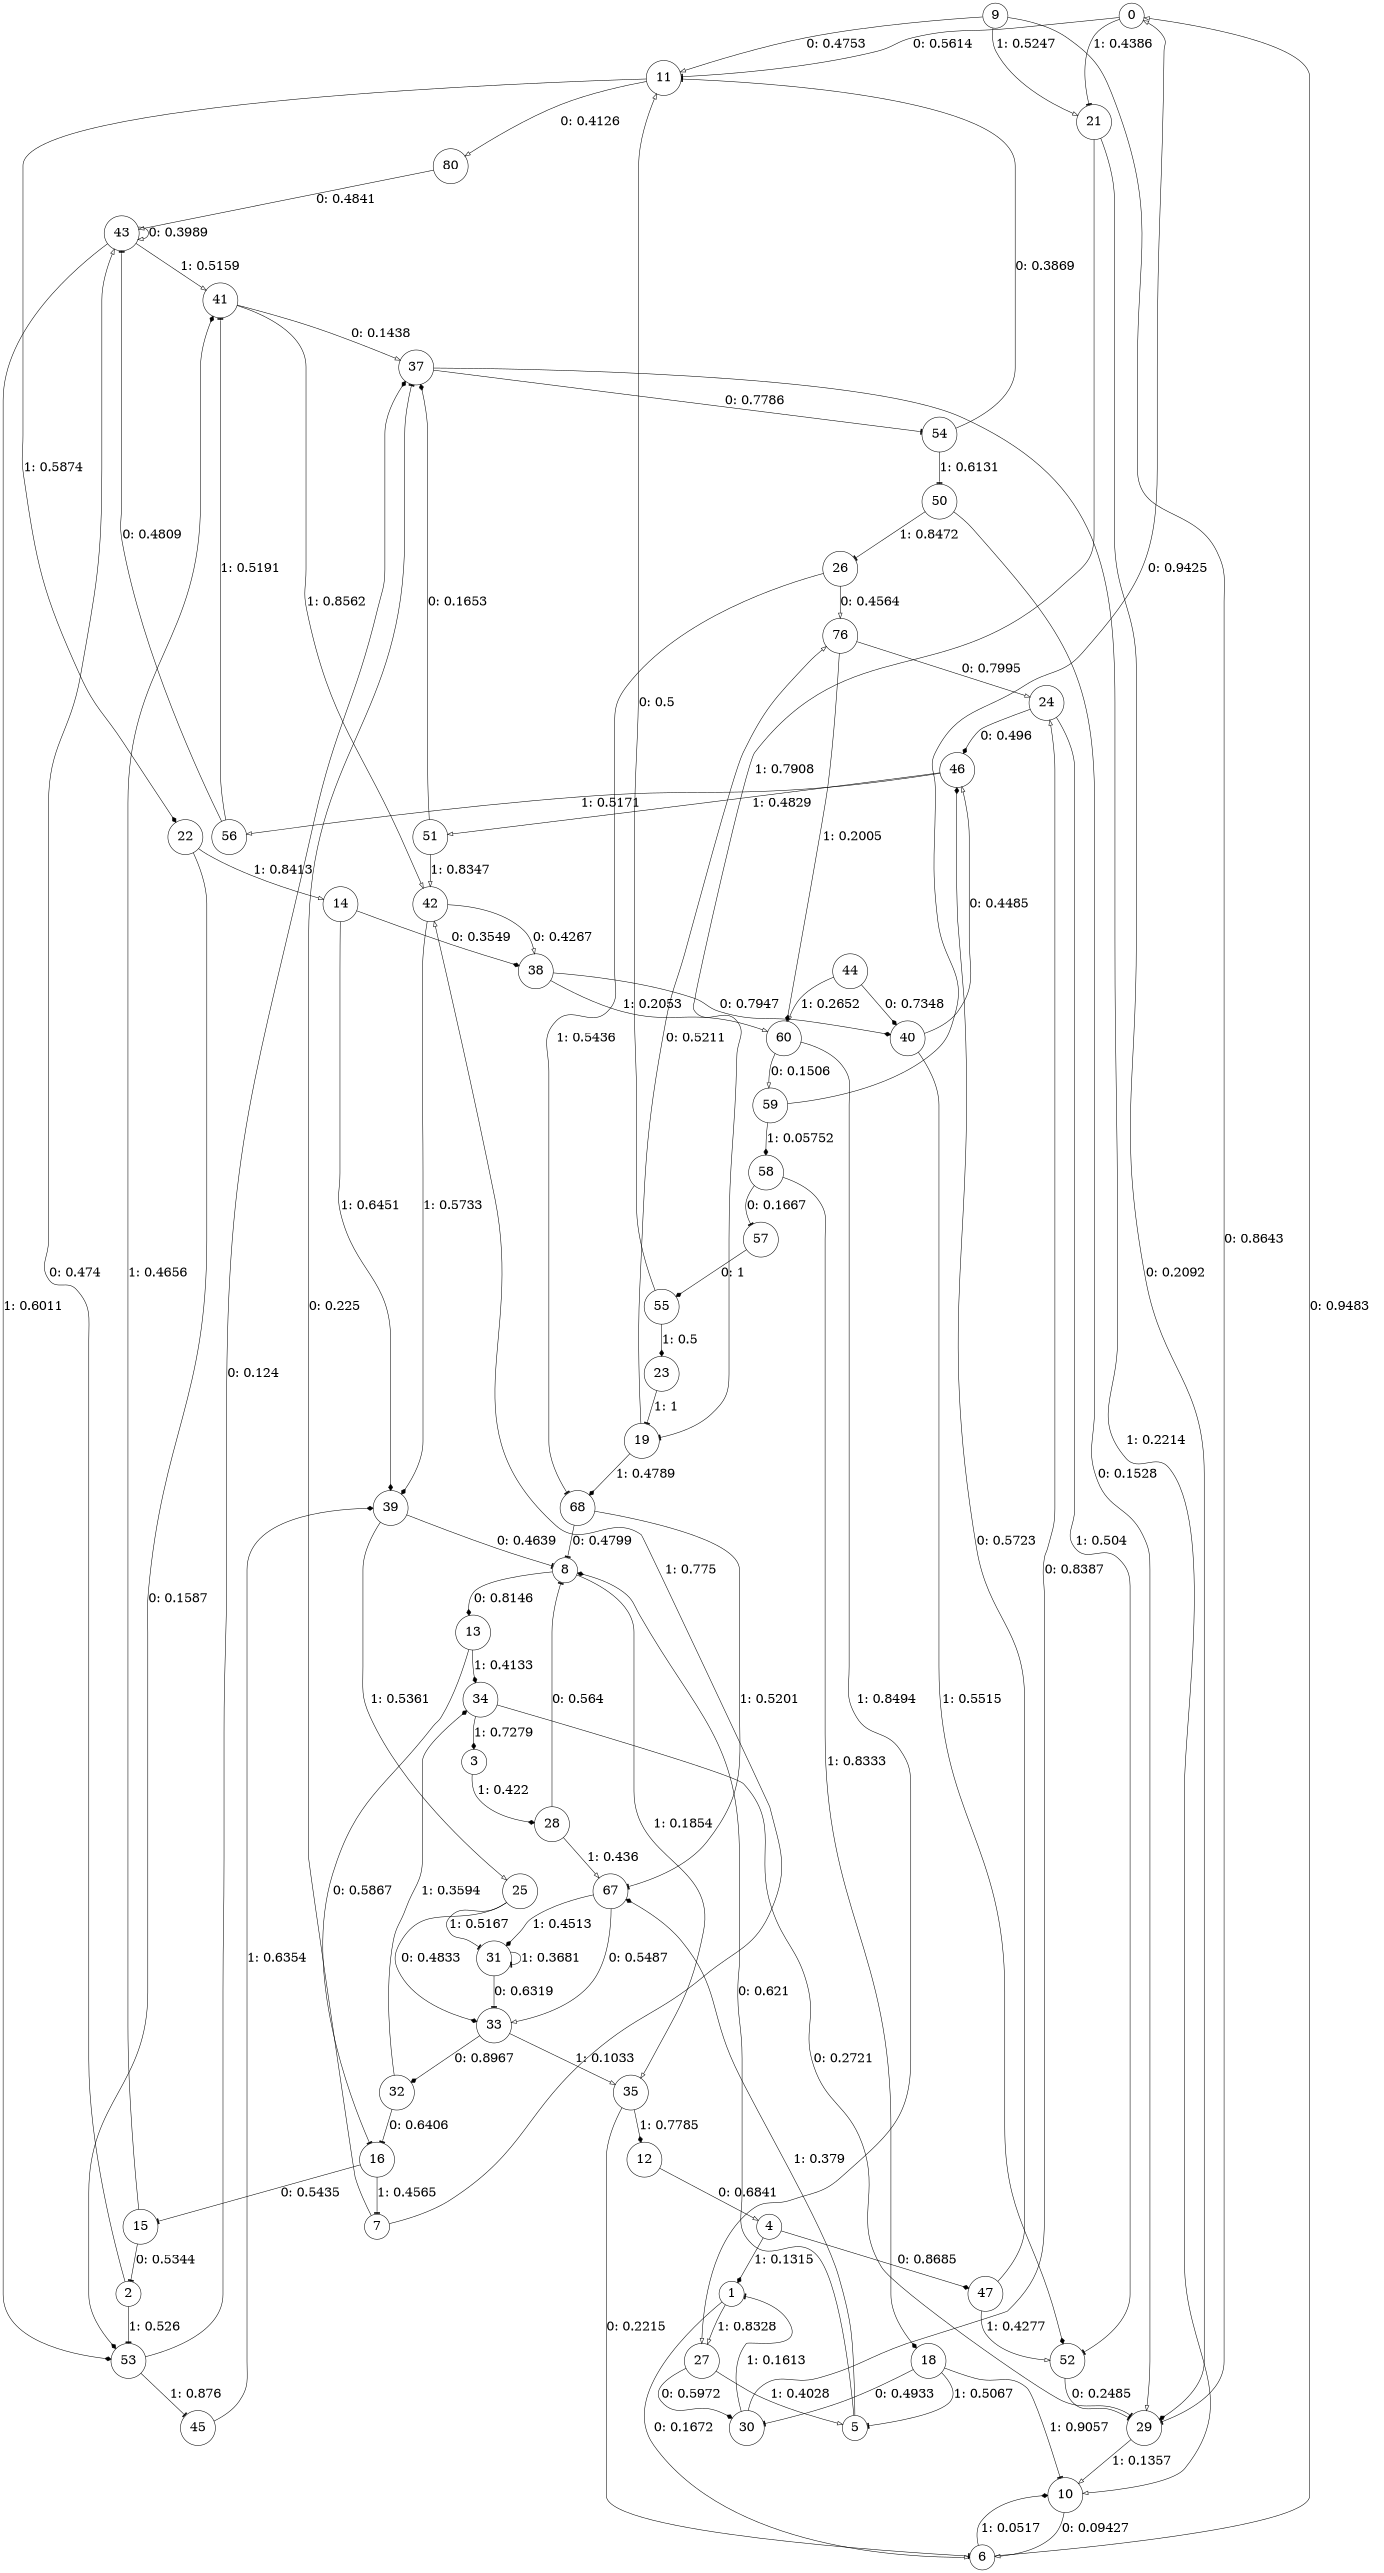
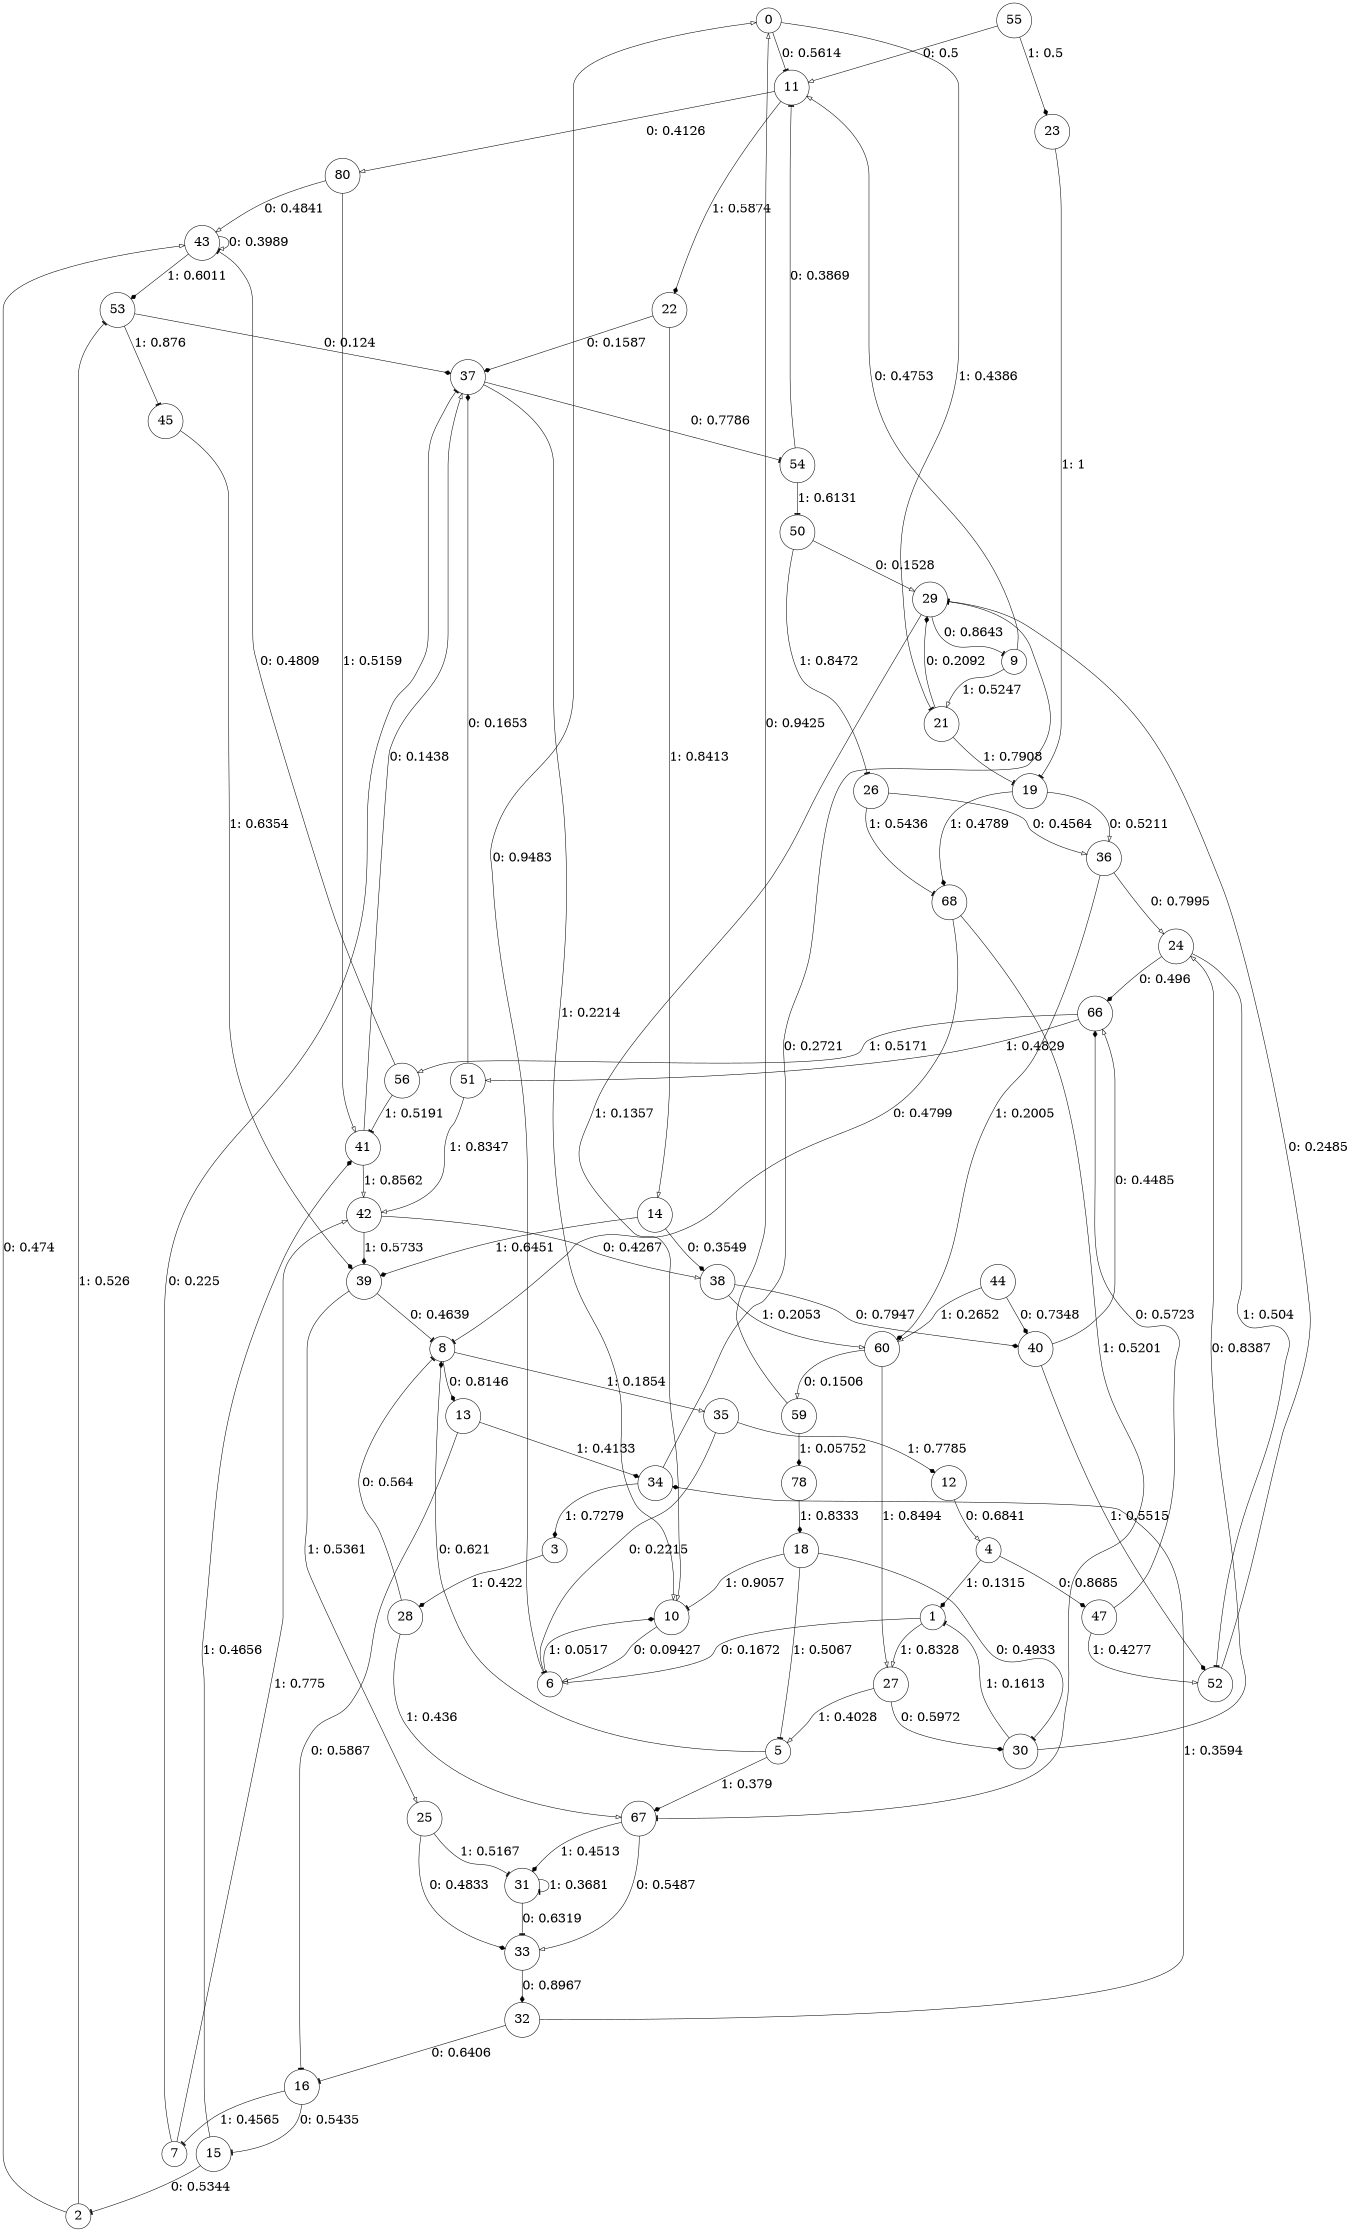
edge "43" -> "41": now "80" -> "41"
node "76": label "76" -> "36"
node "46": label "46" -> "66"
node "58": label "58" -> "78"
edge "9" -> "29": reversed
node "57": removed
edge "22" -> "53": now "22" -> "37"
edge "33" -> "35": removed, label "1: 0.1033"
